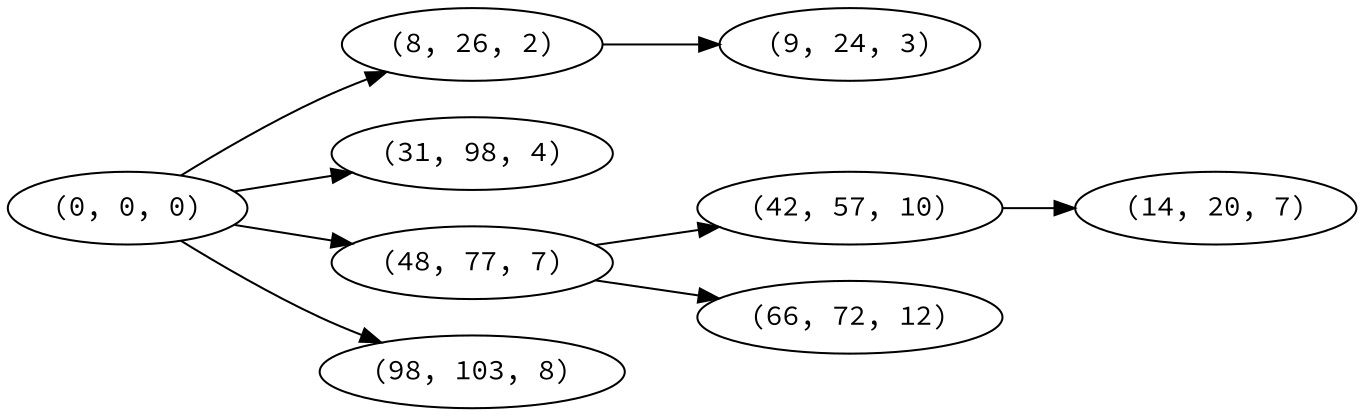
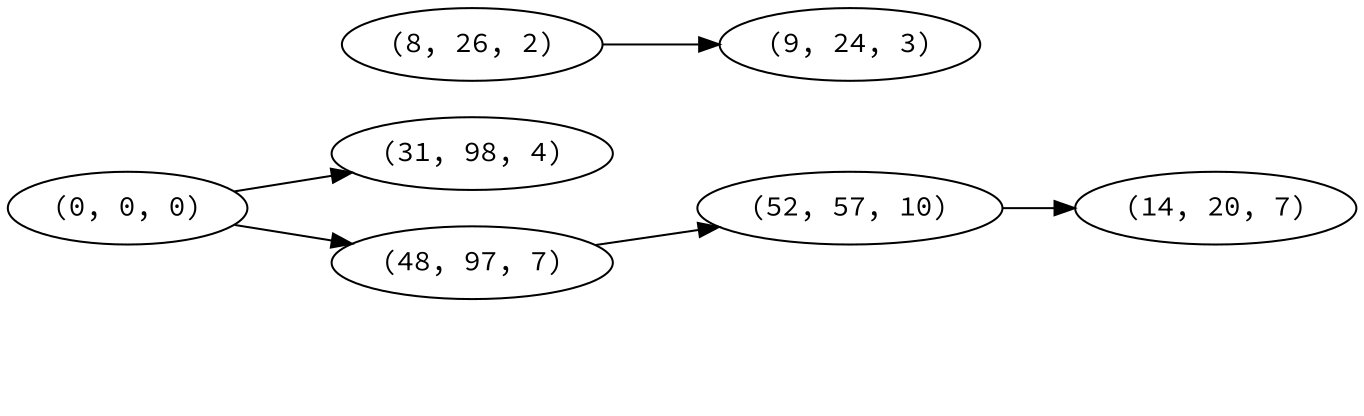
edge "(0, 0, 0)" -> "(8, 26, 2)": removed
node "(42, 57, 10)": label "(42, 57, 10)" -> "(52, 57, 10)"
node "(48, 77, 7)": label "(48, 77, 7)" -> "(48, 97, 7)"
node "(66, 72, 12)": removed
node "(98, 103, 8)": removed
